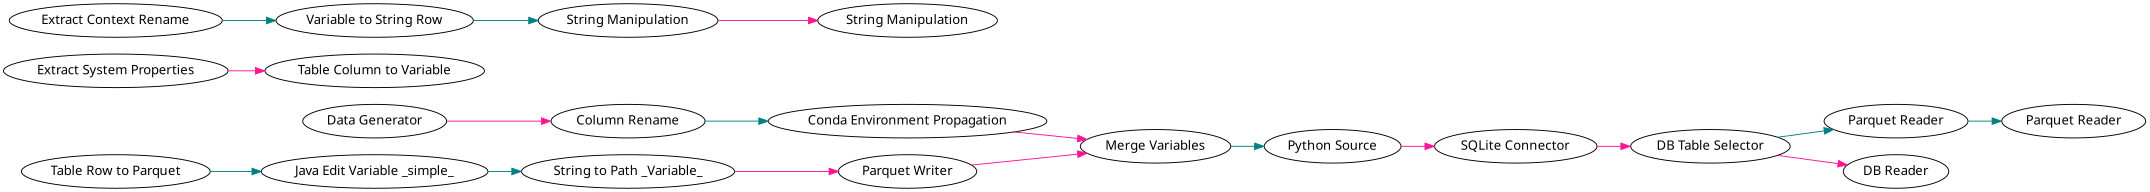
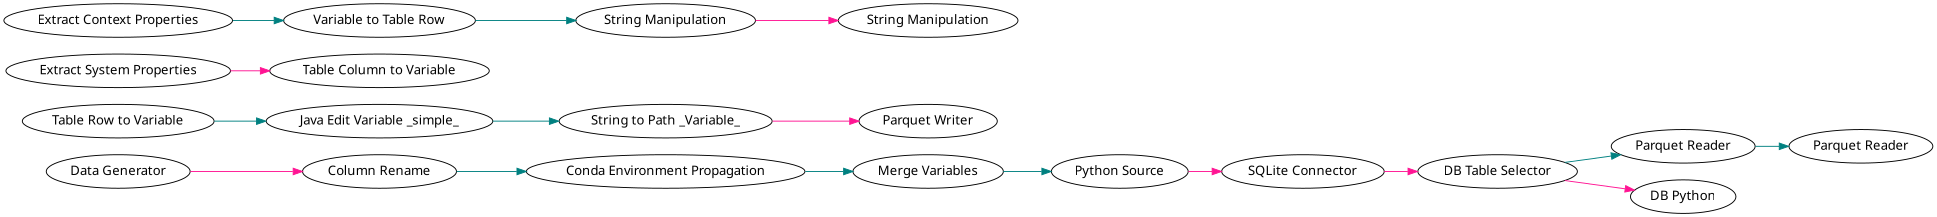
node "Extract Context Rename": label "Extract Context Rename" -> "Extract Context Properties"
node "Variable to String Row": label "Variable to String Row" -> "Variable to Table Row"
edge "Conda Environment Propagation" -> "Merge Variables": color deeppink -> teal
edge "Parquet Writer" -> "Merge Variables": removed
node "Table Row to Parquet": label "Table Row to Parquet" -> "Table Row to Variable"
node "DB Reader": label "DB Reader" -> "DB Python"
